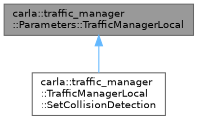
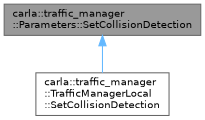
node "carla::traffic_manager ::Parameters::TrafficManagerLocal": label "carla::traffic_manager ::Parameters::TrafficManagerLocal" -> "carla::traffic_manager ::Parameters::SetCollisionDetection"
